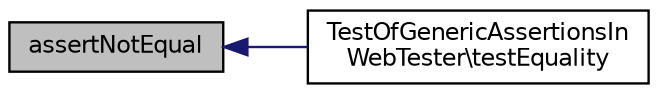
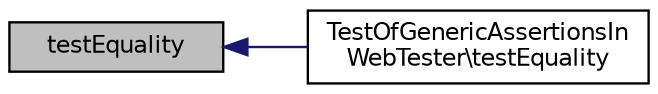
node "assertNotEqual": label "assertNotEqual" -> "testEquality"
